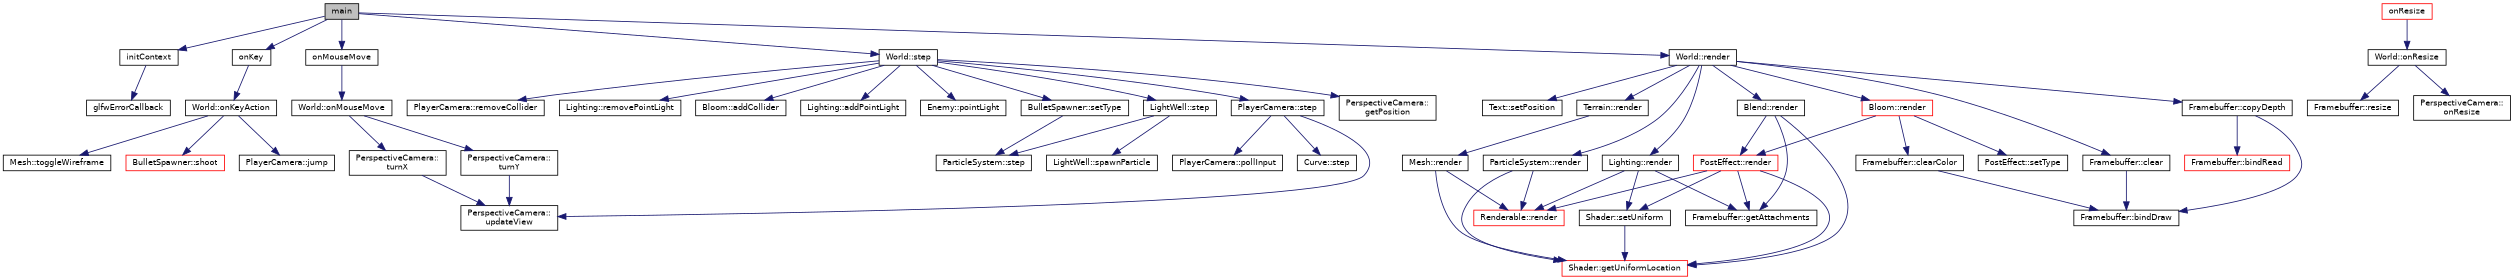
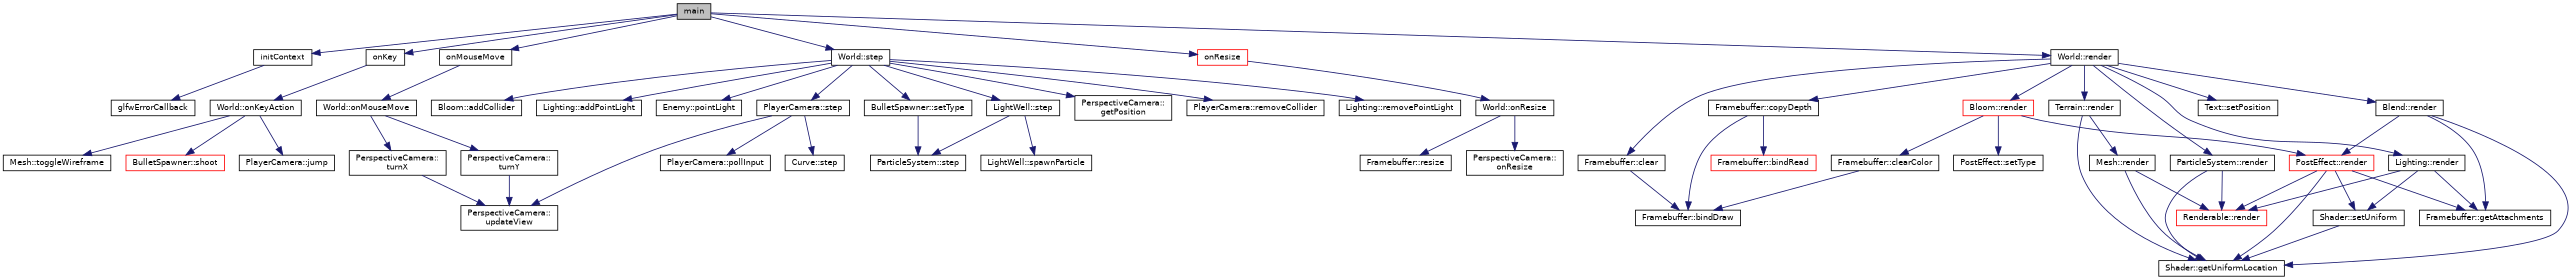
edge "main" -> "onResize": added
edge "Terrain::render" -> "Shader::getUniformLocation": added
node "Shader::getUniformLocation": color red -> black
